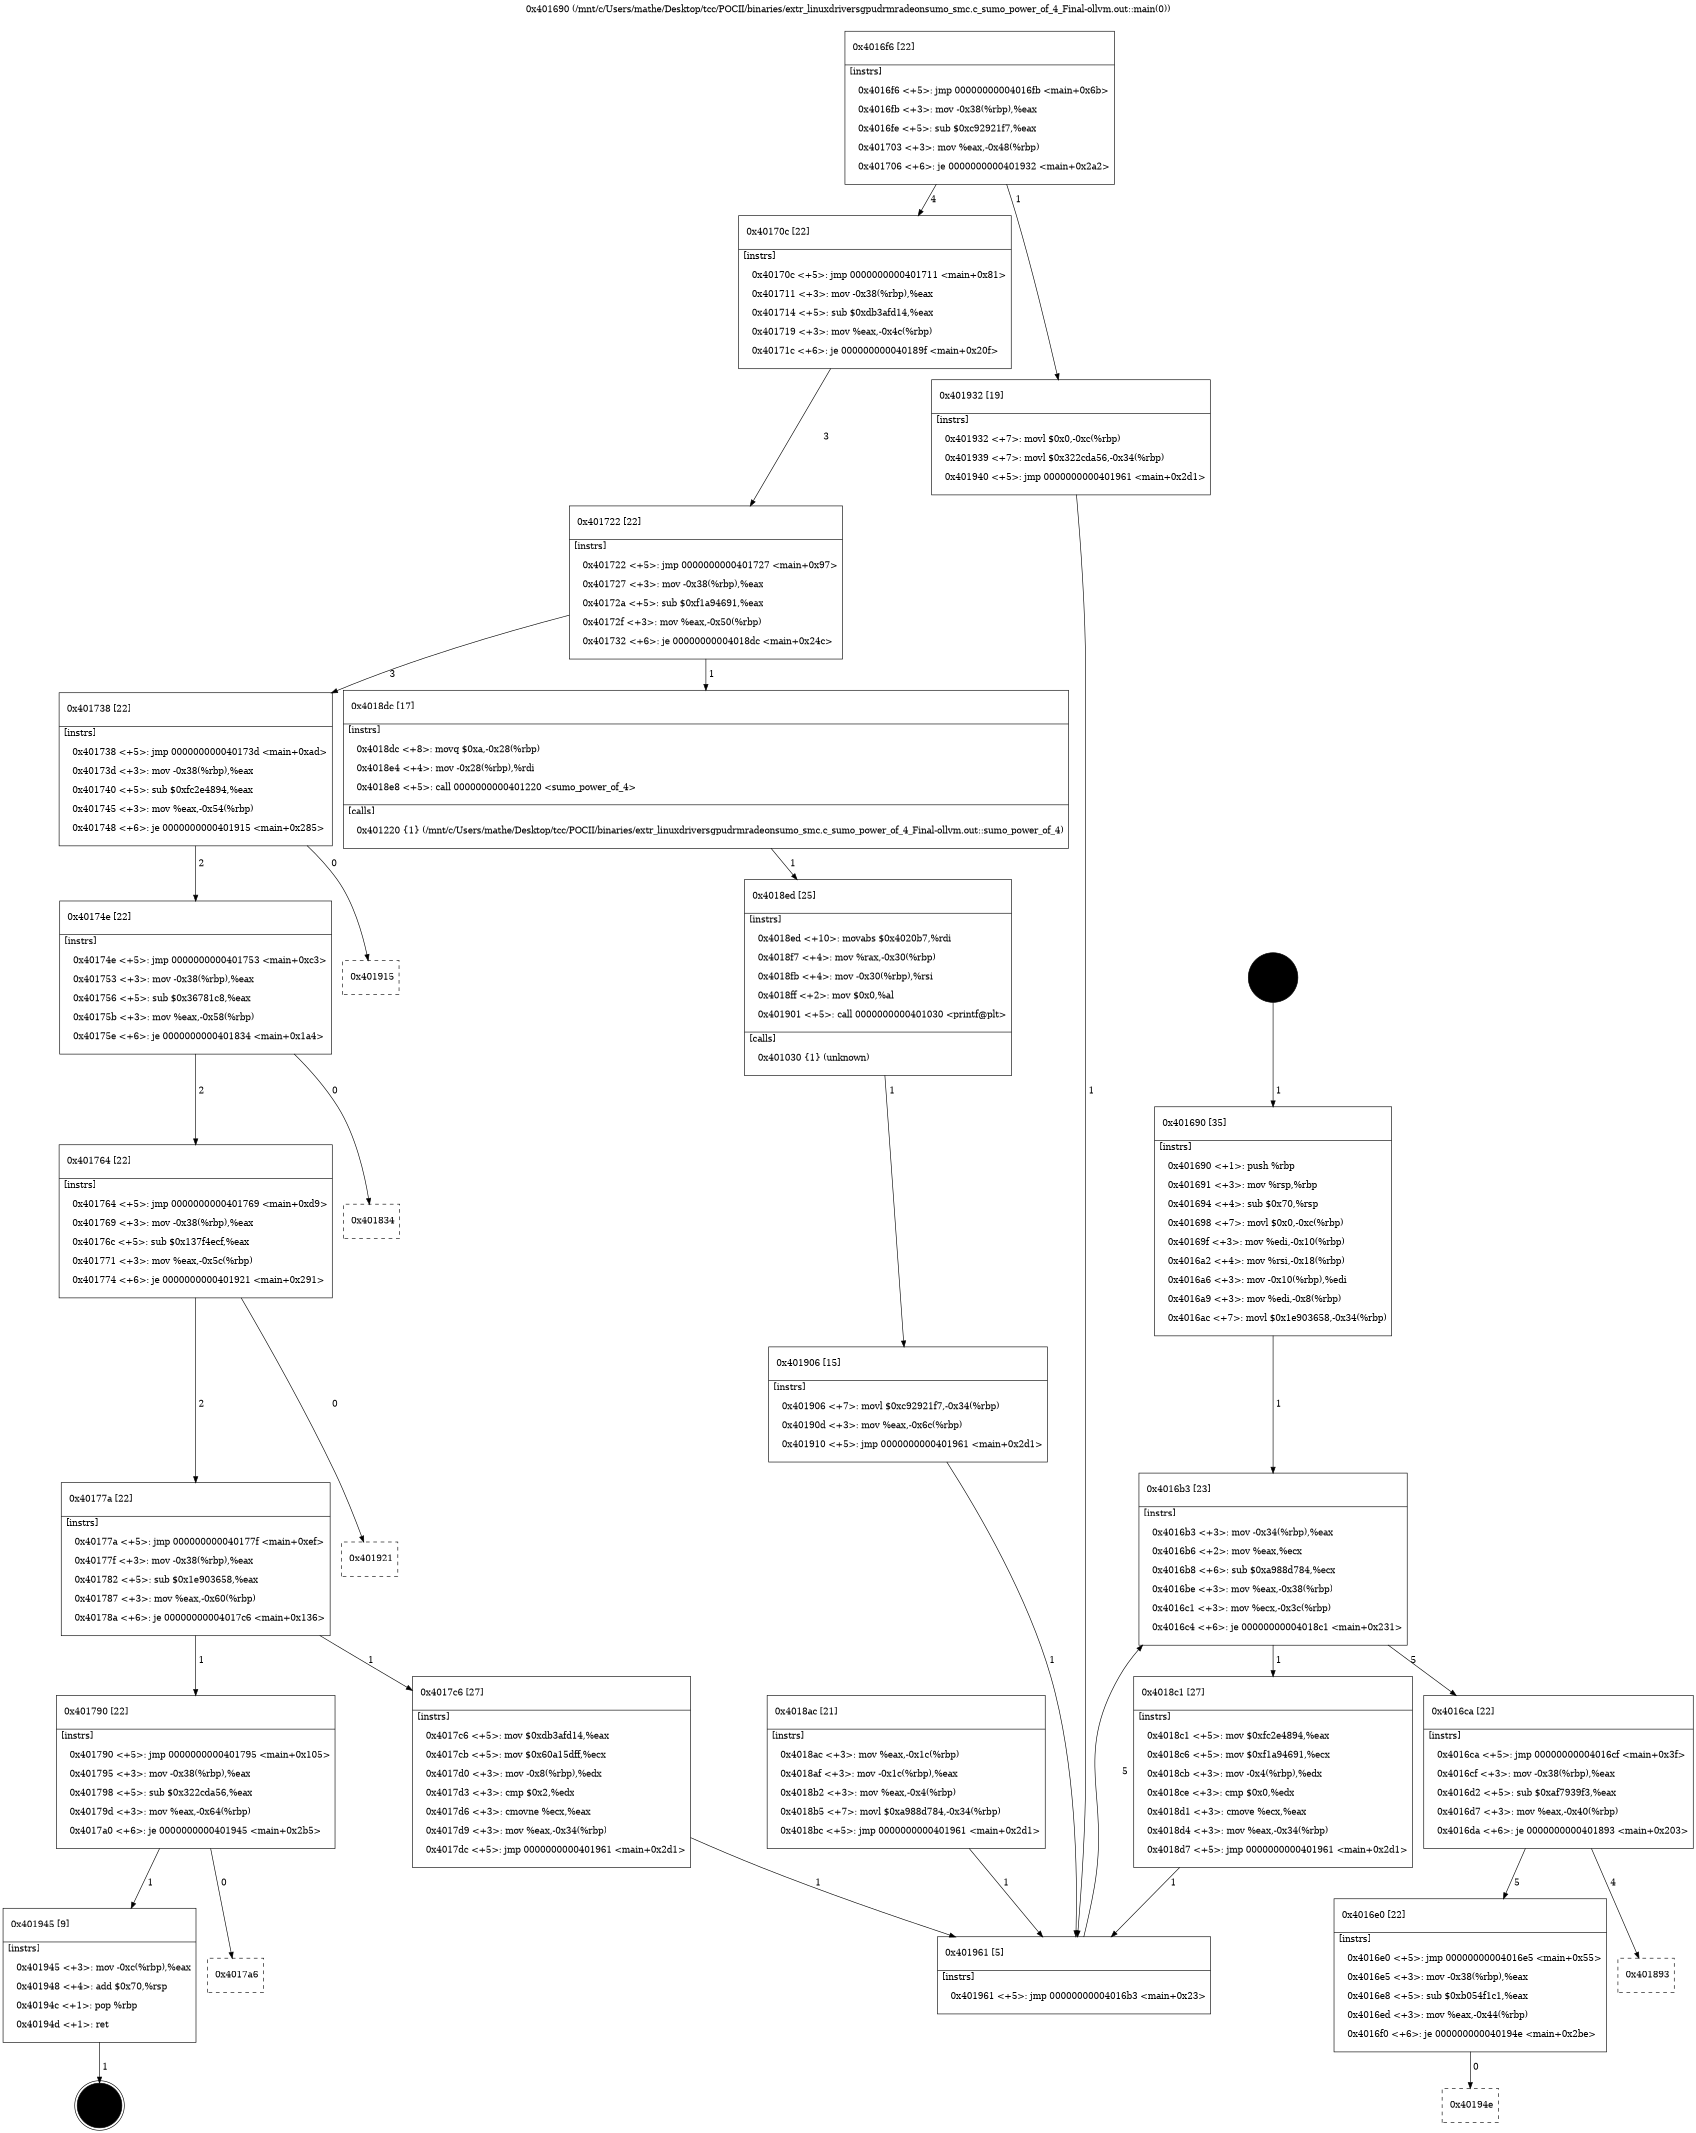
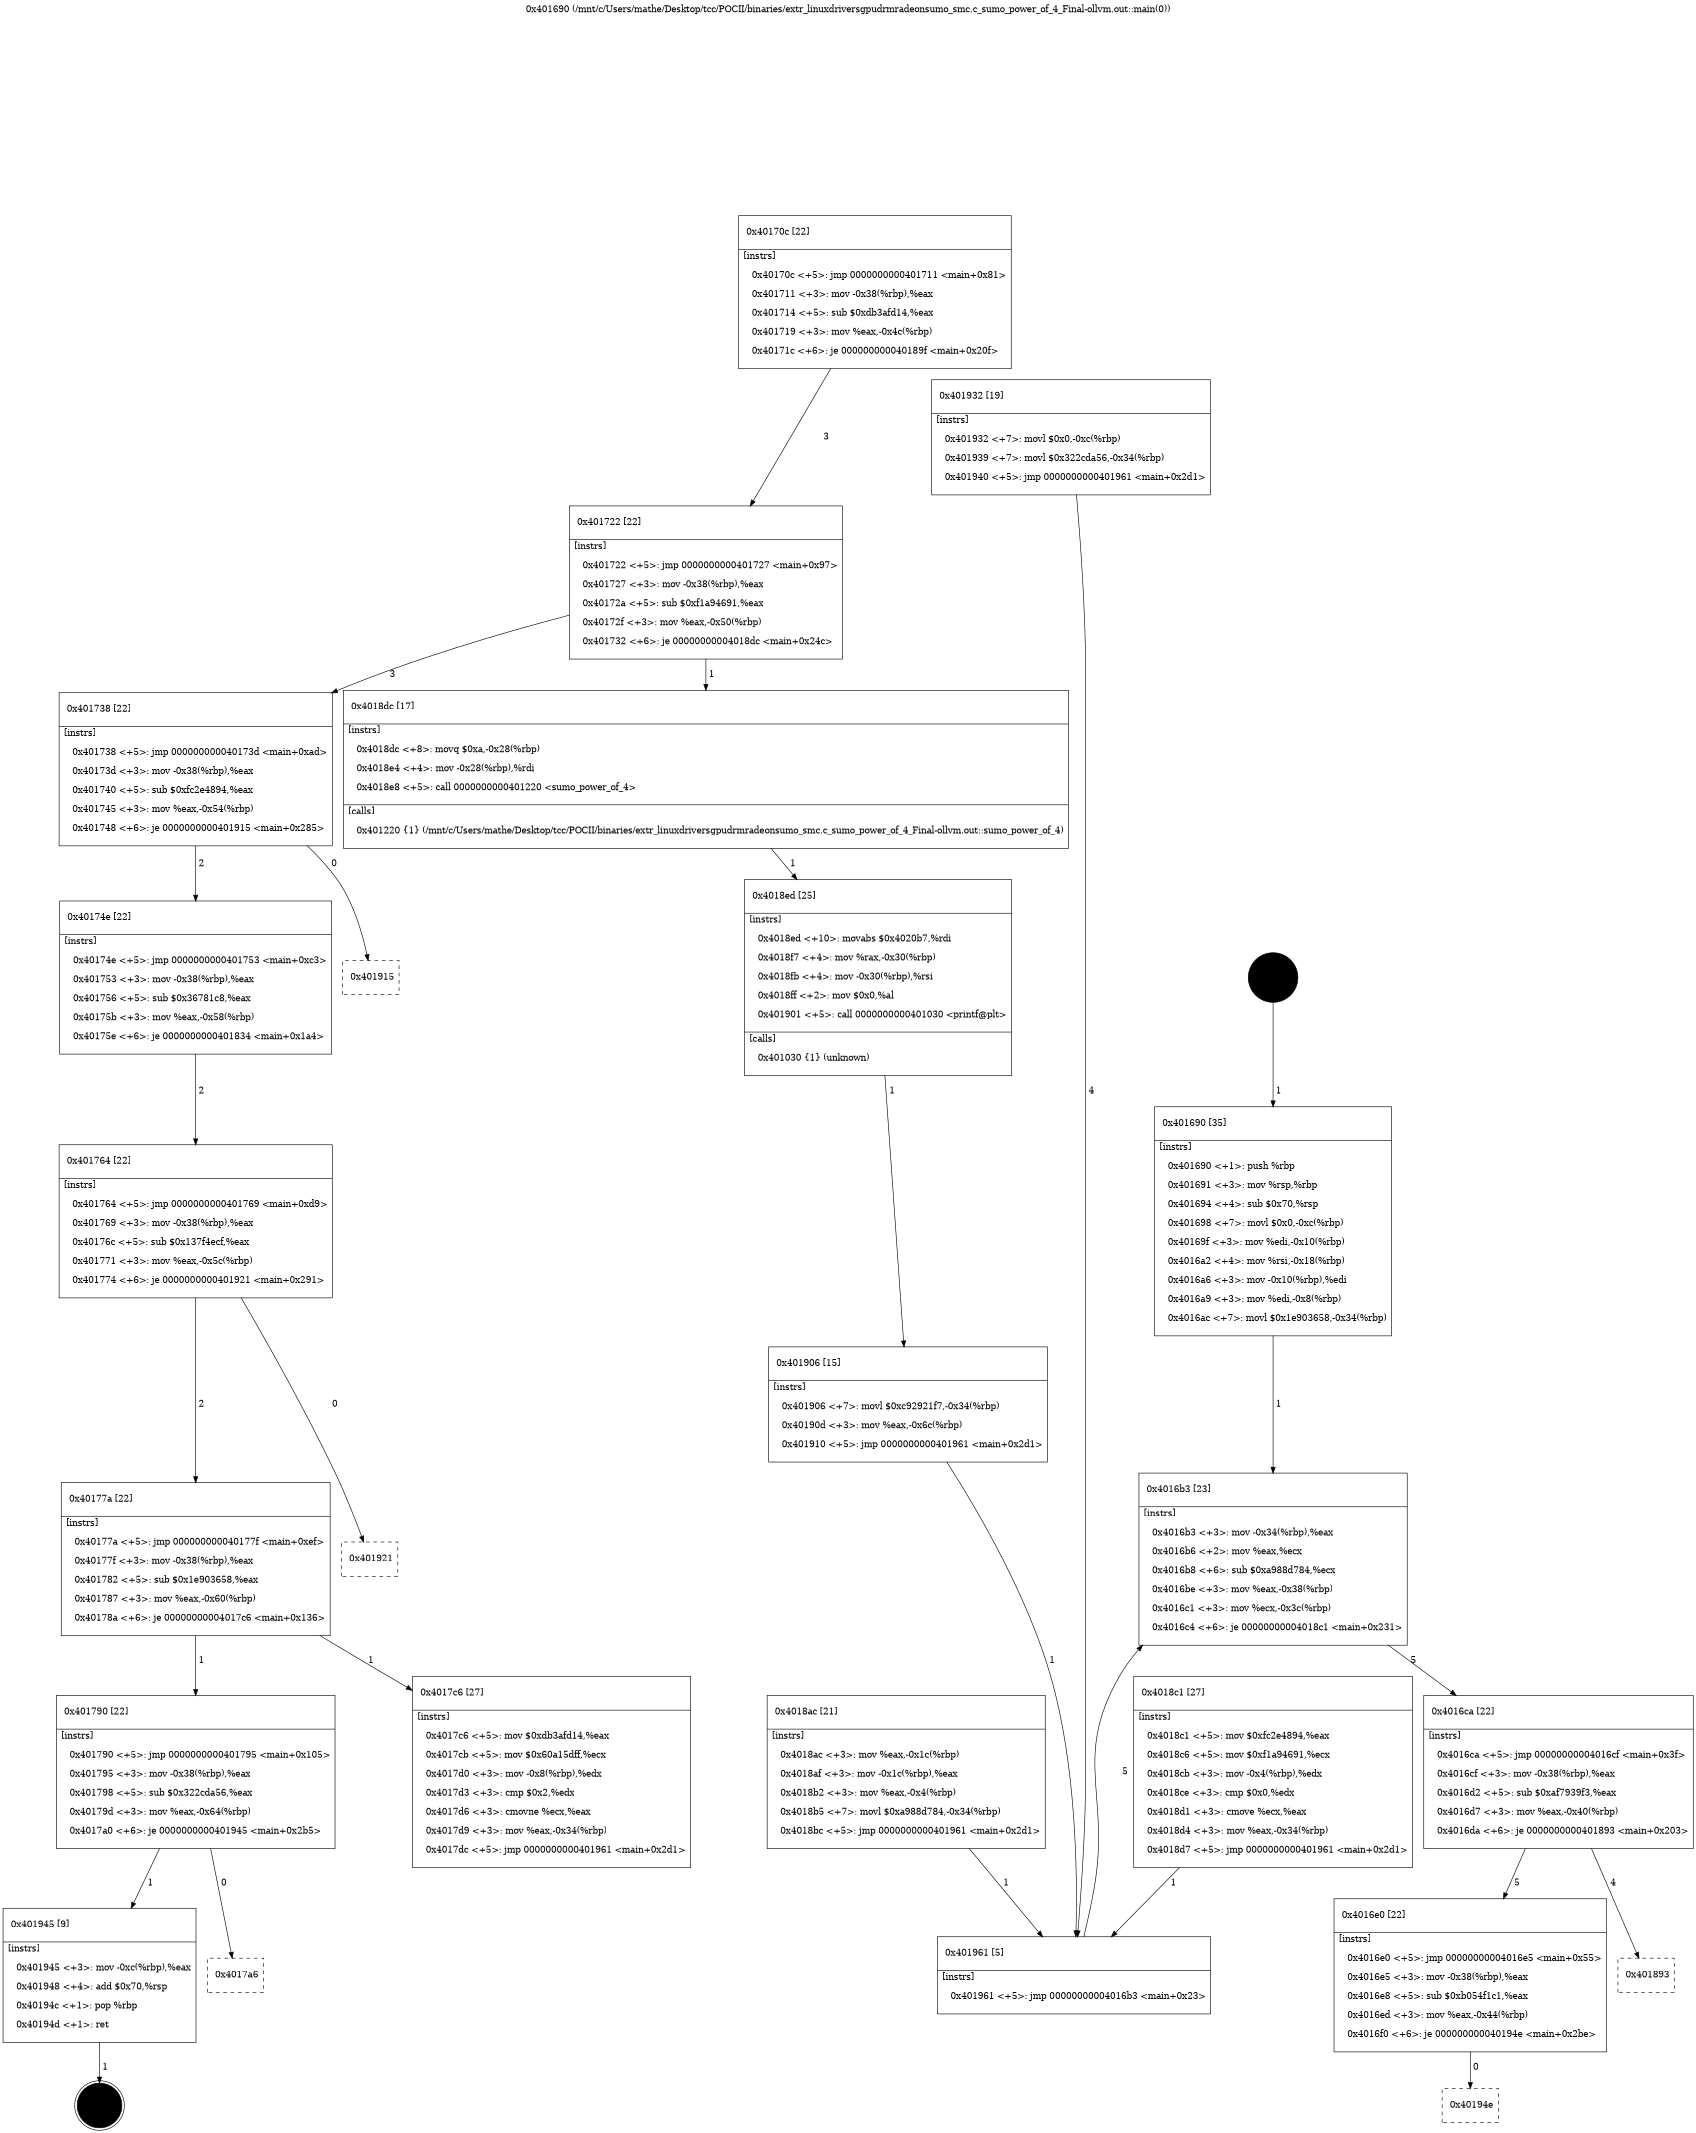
node "0x4016f6 [22]": removed
edge "0x401932 [19]" -> "0x401961 [5]": label " 1" -> " 4"
node "0x401834": removed
edge "0x4016b3 [23]" -> "0x4018c1 [27]": removed, label "1"
edge "0x4017c6 [27]" -> "0x401961 [5]": removed, label "1"
